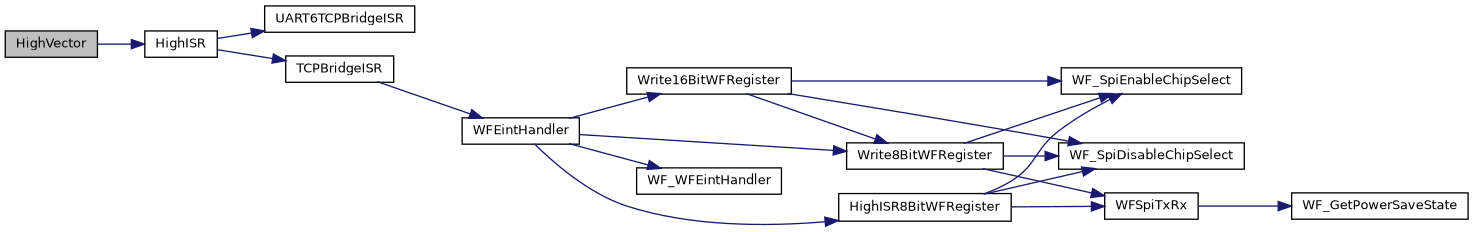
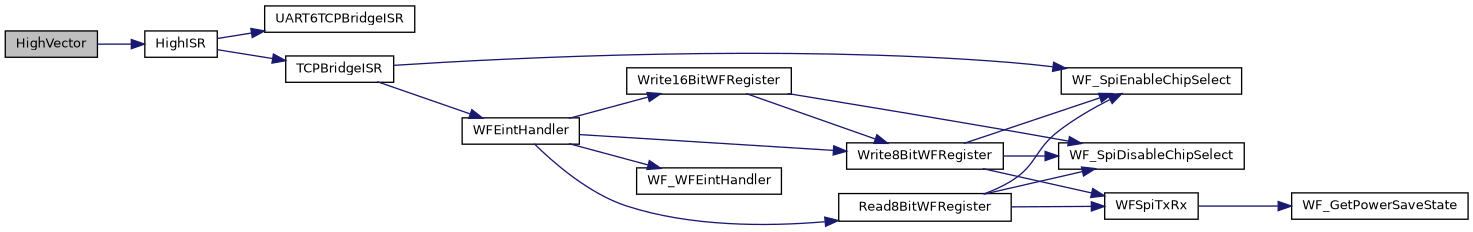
edge "Write16BitWFRegister" -> "WF_SpiEnableChipSelect": now "TCPBridgeISR" -> "WF_SpiEnableChipSelect"
node "HighISR8BitWFRegister": label "HighISR8BitWFRegister" -> "Read8BitWFRegister"
